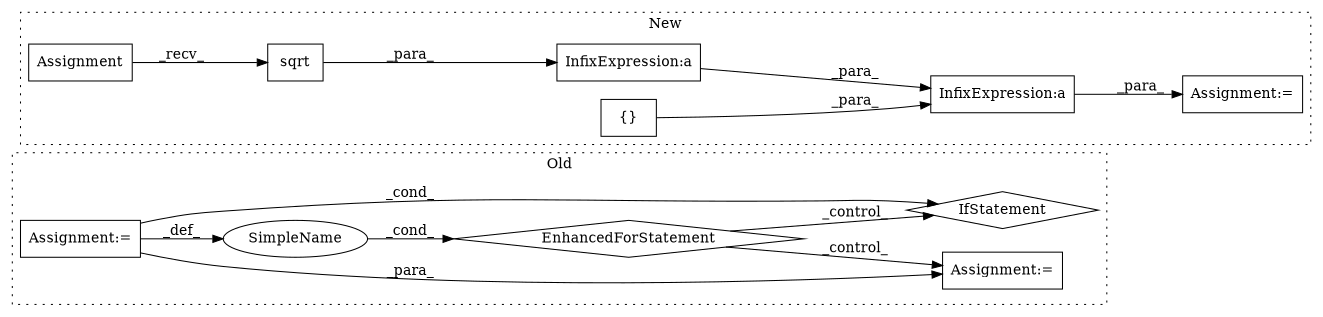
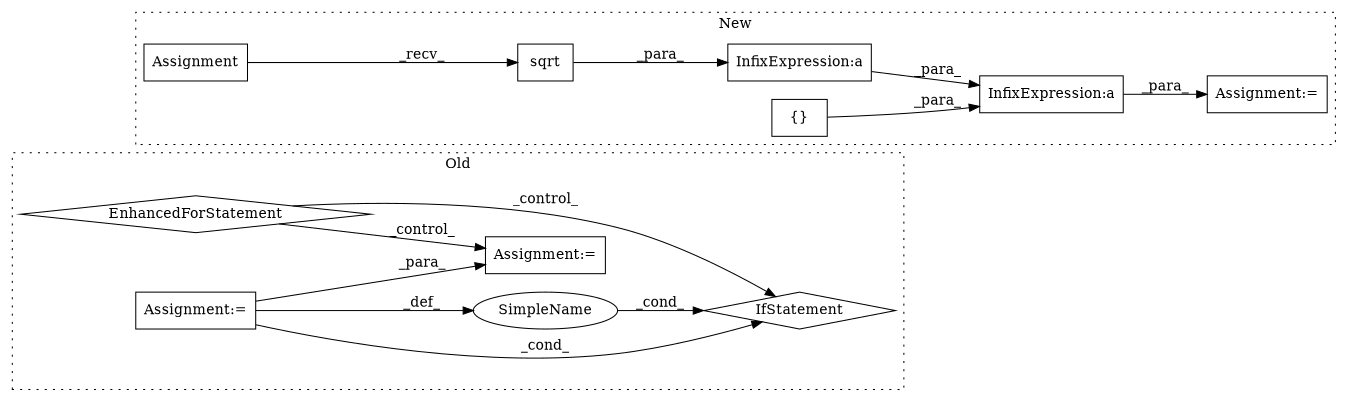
edge "SimpleName" -> "EnhancedForStatement": now "SimpleName" -> "IfStatement"
